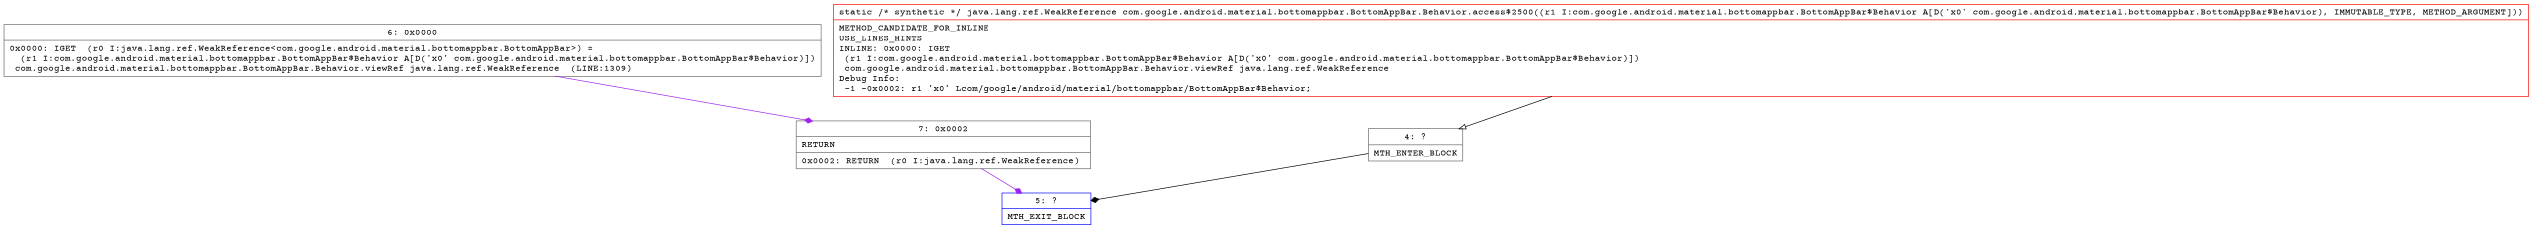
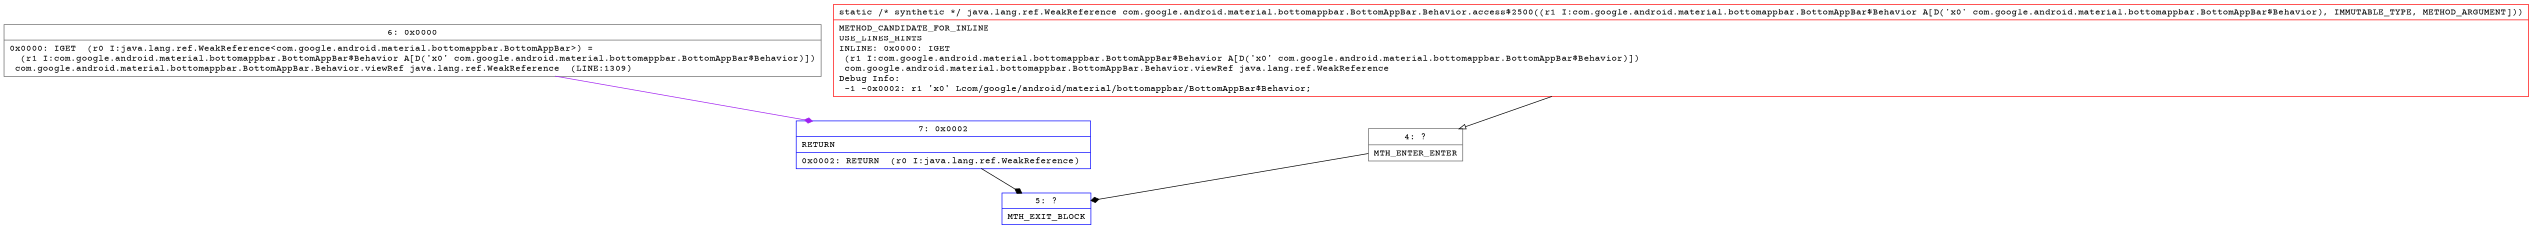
node "7: 0x0002": color gray40 -> blue
node "4: ?": text "MTH_ENTER_BLOCK" -> "MTH_ENTER_ENTER"
edge "7: 0x0002" -> "5: ?": color purple -> black
